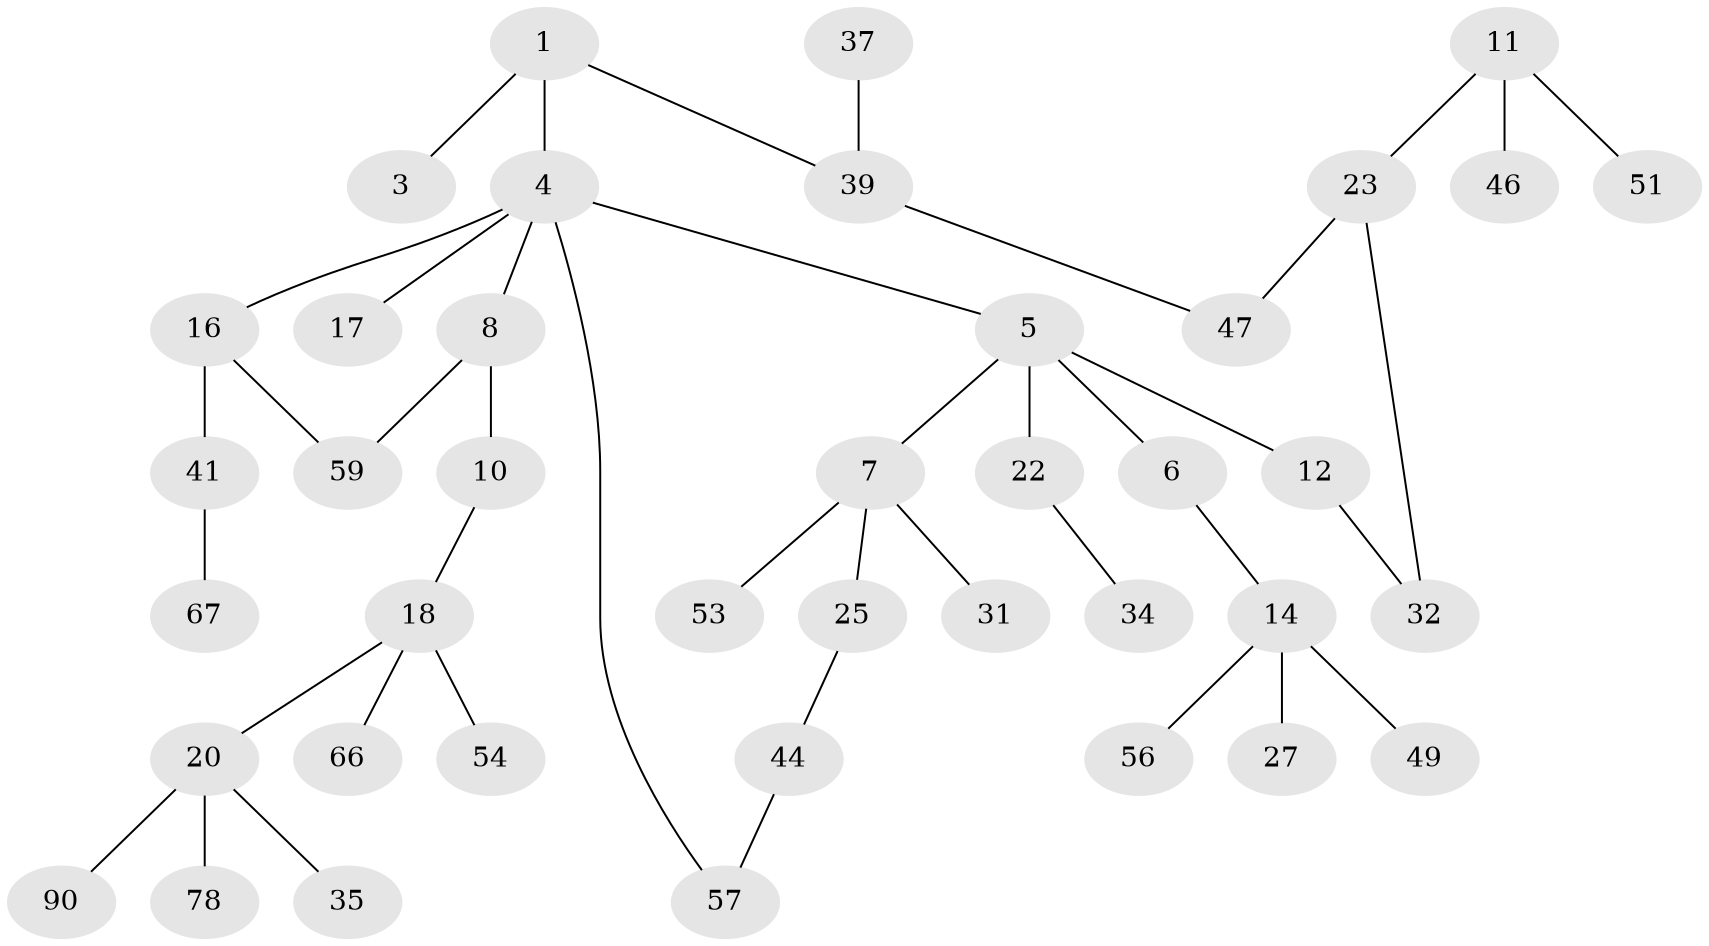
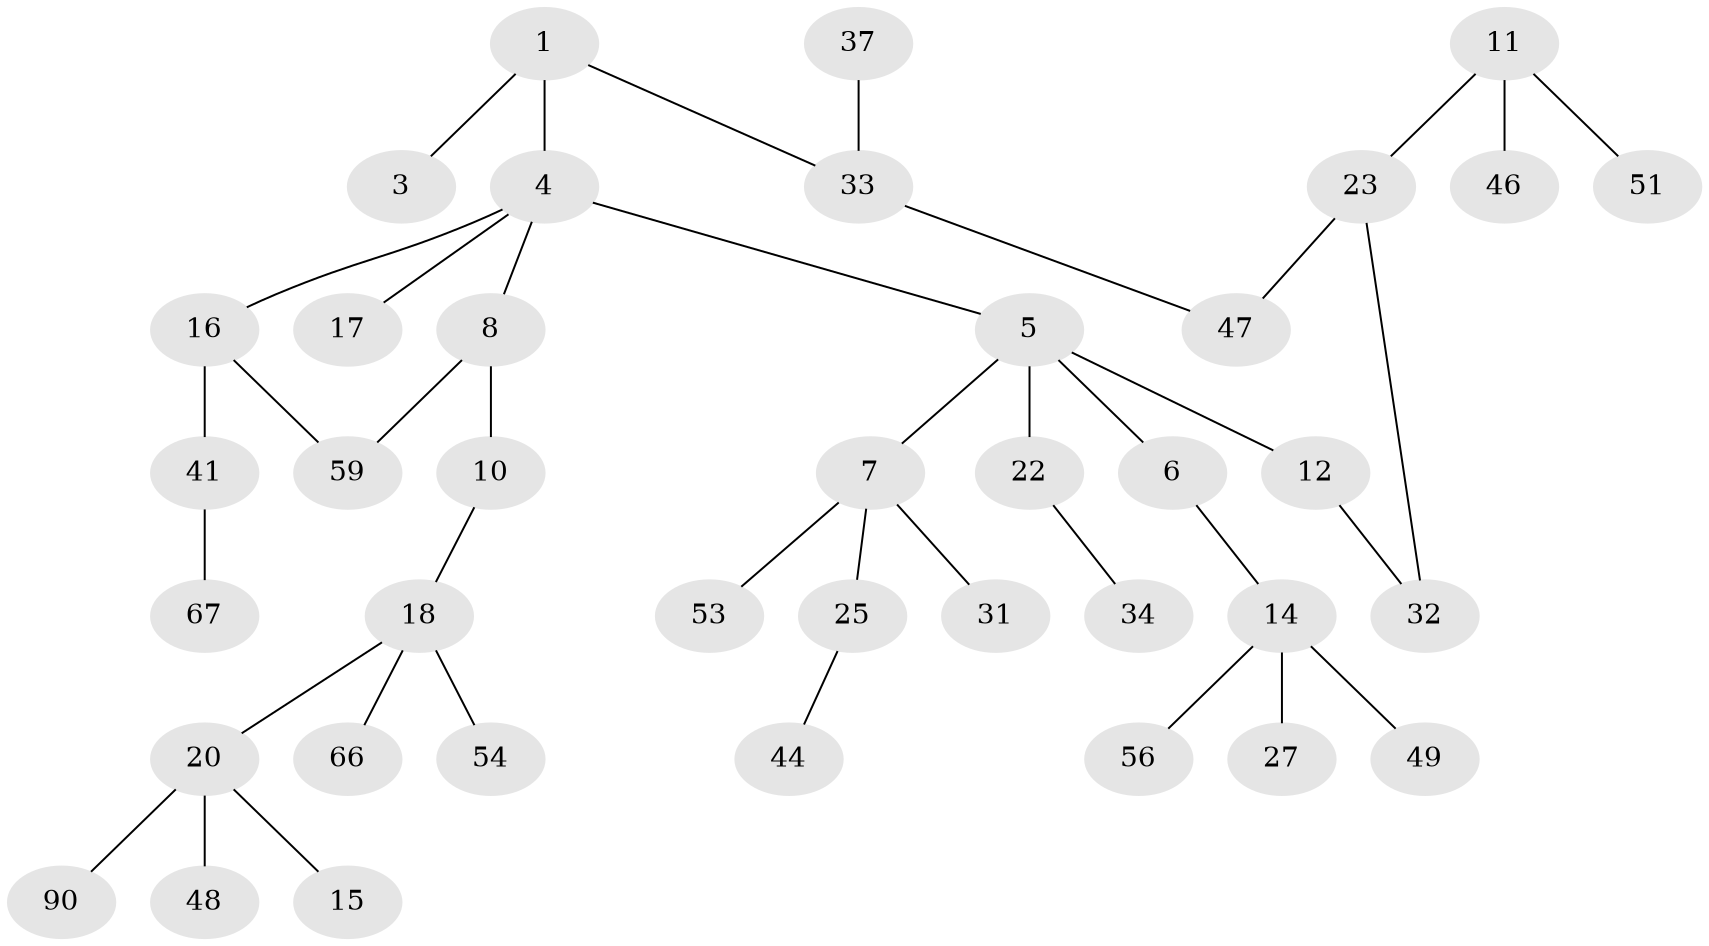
node "39": label "39" -> "33"
node "78": label "78" -> "48"
node "35": label "35" -> "15"
node "57": removed
